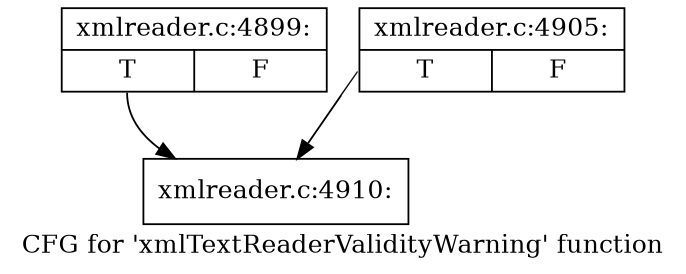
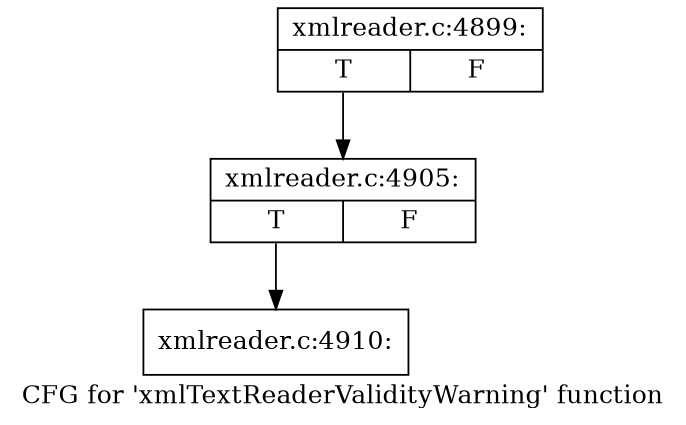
edge "xmlreader.c:4899:" -> "xmlreader.c:4910:": now "xmlreader.c:4899:" -> "xmlreader.c:4905:"
